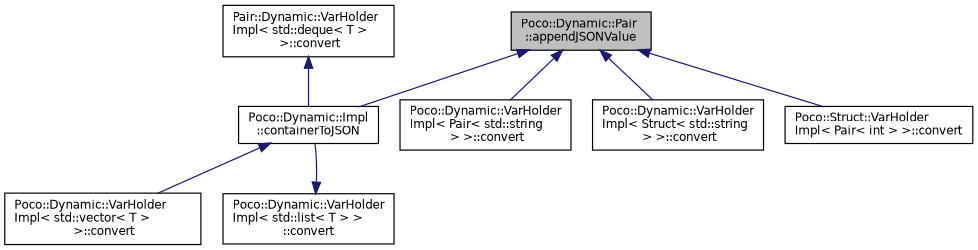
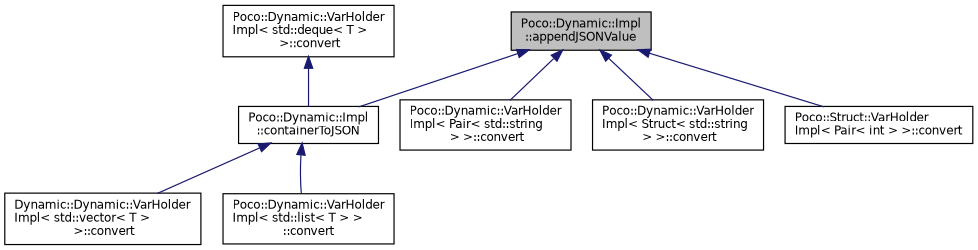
node "Pair::Dynamic::VarHolder Impl< std::deque< T > >::convert": label "Pair::Dynamic::VarHolder Impl< std::deque< T > >::convert" -> "Poco::Dynamic::VarHolder Impl< std::deque< T > >::convert"
node "Poco::Dynamic::Pair ::appendJSONValue": label "Poco::Dynamic::Pair ::appendJSONValue" -> "Poco::Dynamic::Impl ::appendJSONValue"
edge "Poco::Dynamic::Impl ::containerToJSON" -> "Poco::Dynamic::VarHolder Impl< std::list< T > > ::convert": reversed
node "Poco::Dynamic::VarHolder Impl< std::vector< T > >::convert": label "Poco::Dynamic::VarHolder Impl< std::vector< T > >::convert" -> "Dynamic::Dynamic::VarHolder Impl< std::vector< T > >::convert"
